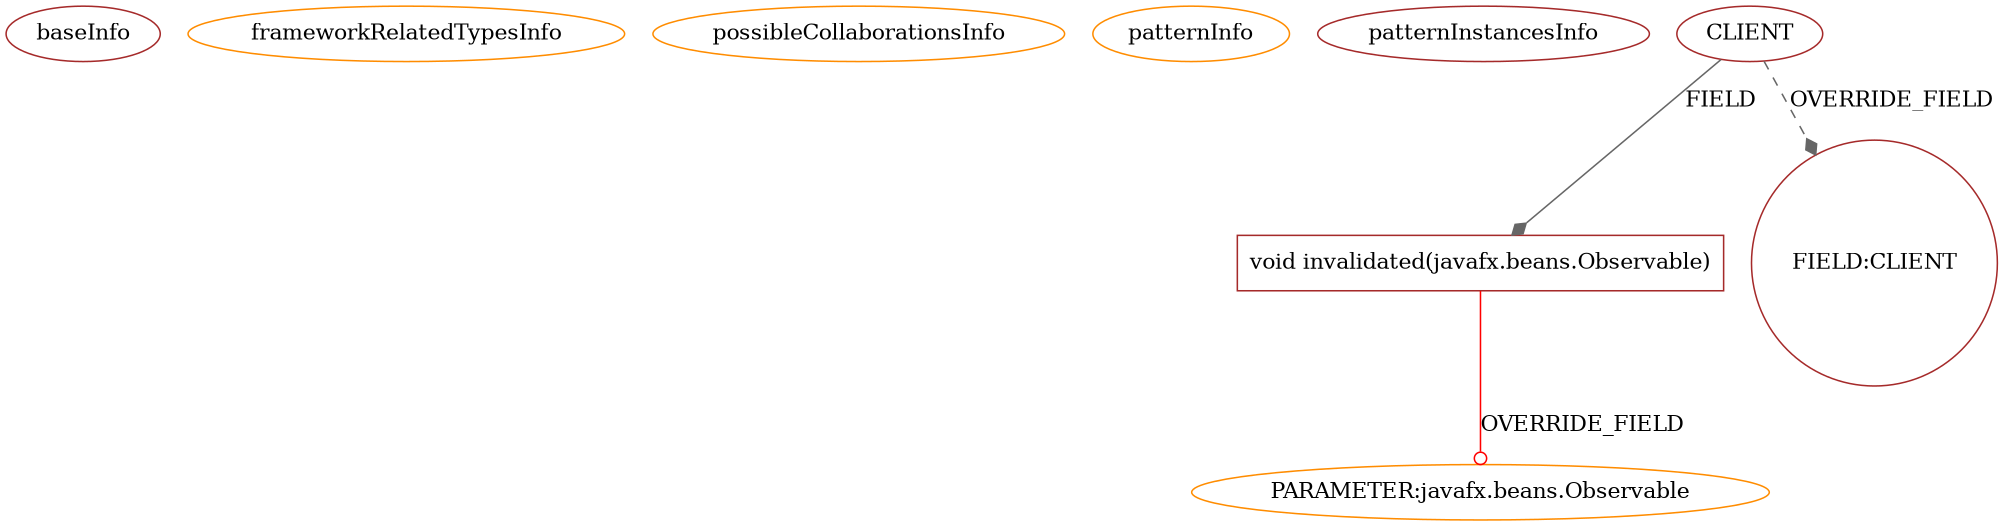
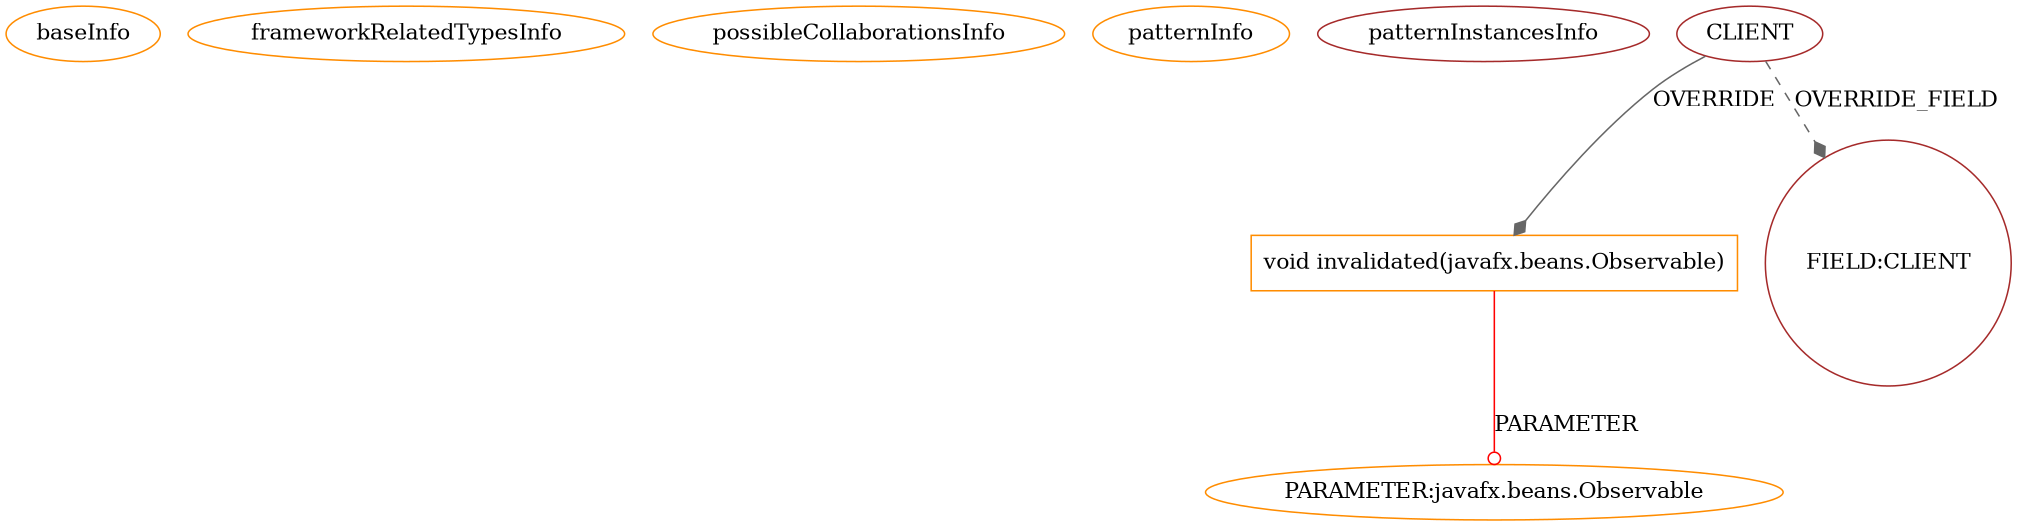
node "baseInfo": color brown -> darkorange
edge "CLIENT" -> "void invalidated(javafx.beans.Observable)": label "FIELD" -> "OVERRIDE"
node "void invalidated(javafx.beans.Observable)": color brown -> darkorange
edge "void invalidated(javafx.beans.Observable)" -> "PARAMETER:javafx.beans.Observable": label "OVERRIDE_FIELD" -> "PARAMETER"
